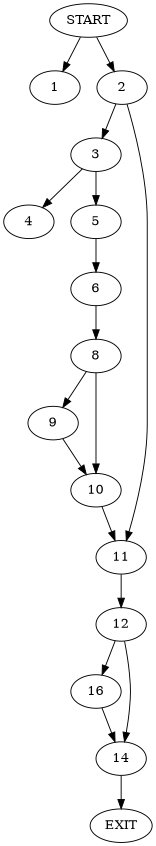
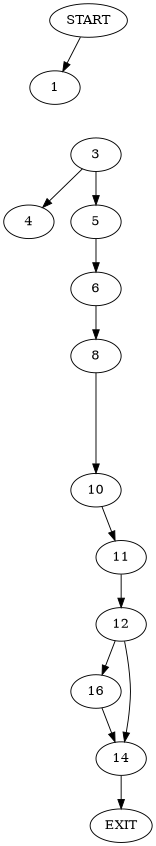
node "2": removed
node "9": removed
